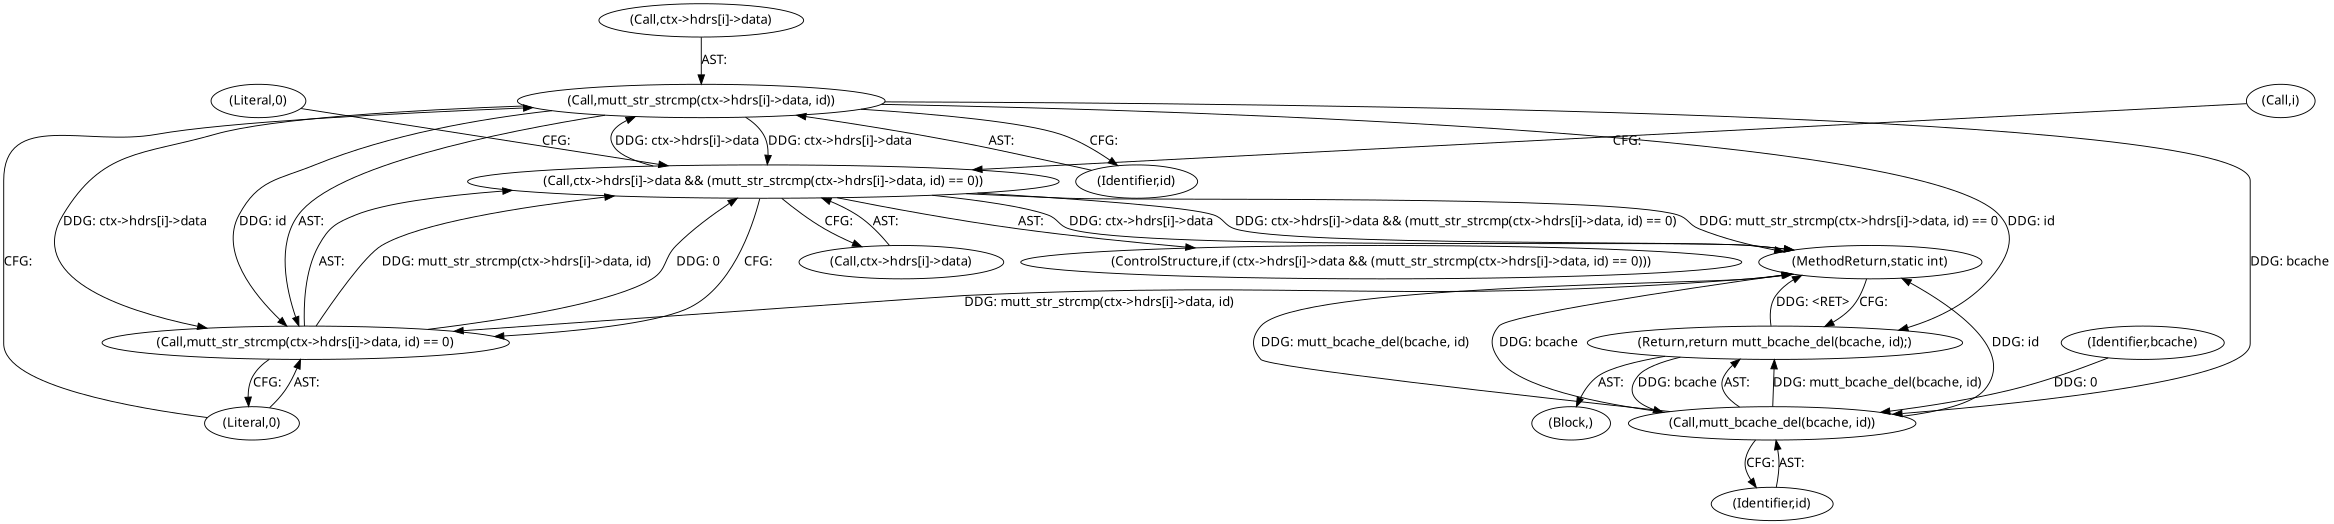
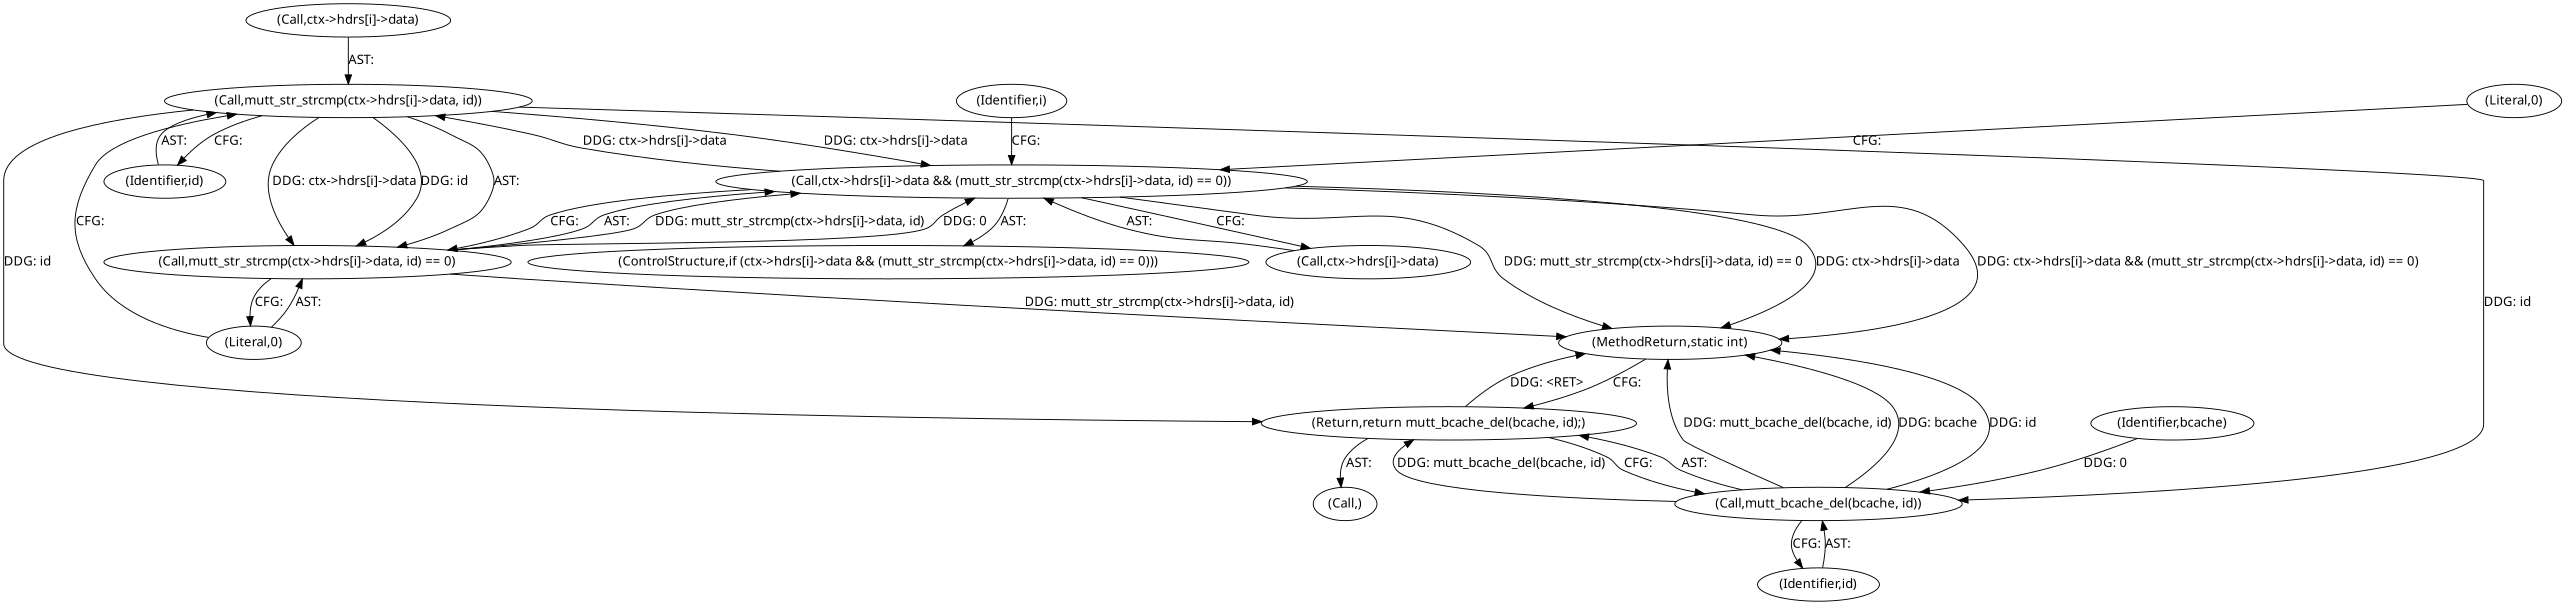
node "(Call,i)": label "(Call,i)" -> "(Identifier,i)"
edge "(Call,mutt_str_strcmp(ctx->hdrs[i]->data, id))" -> "(Call,mutt_bcache_del(bcache, id))": label "DDG: bcache" -> "DDG: id"
edge "(MethodReturn,static int)" -> "(Call,mutt_str_strcmp(ctx->hdrs[i]->data, id) == 0)": reversed
edge "(Return,return mutt_bcache_del(bcache, id);)" -> "(Call,mutt_bcache_del(bcache, id))": label "DDG: bcache" -> "CFG: "
node "(Block,)": label "(Block,)" -> "(Call,)"
